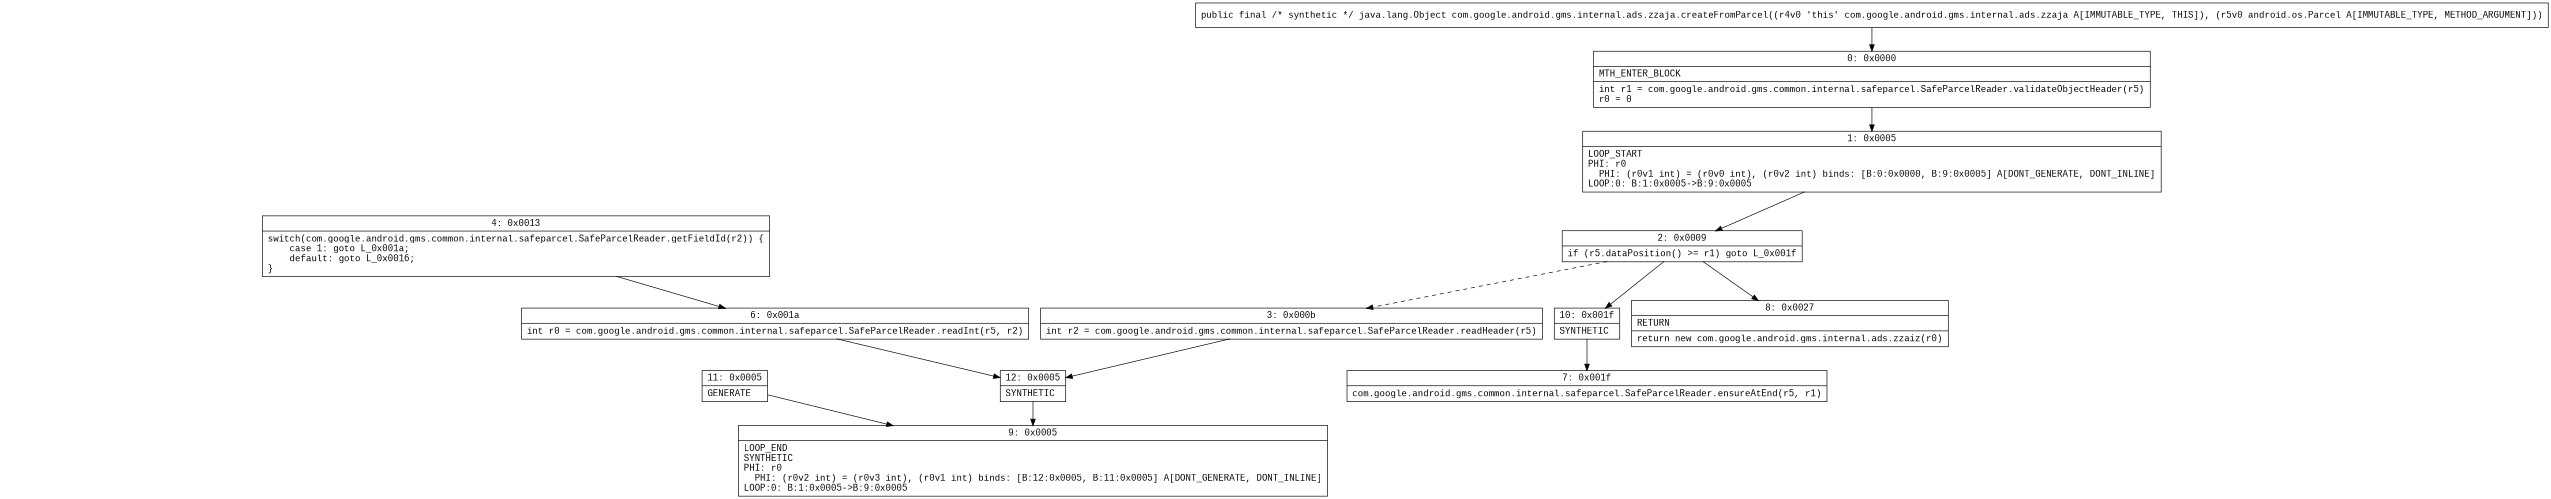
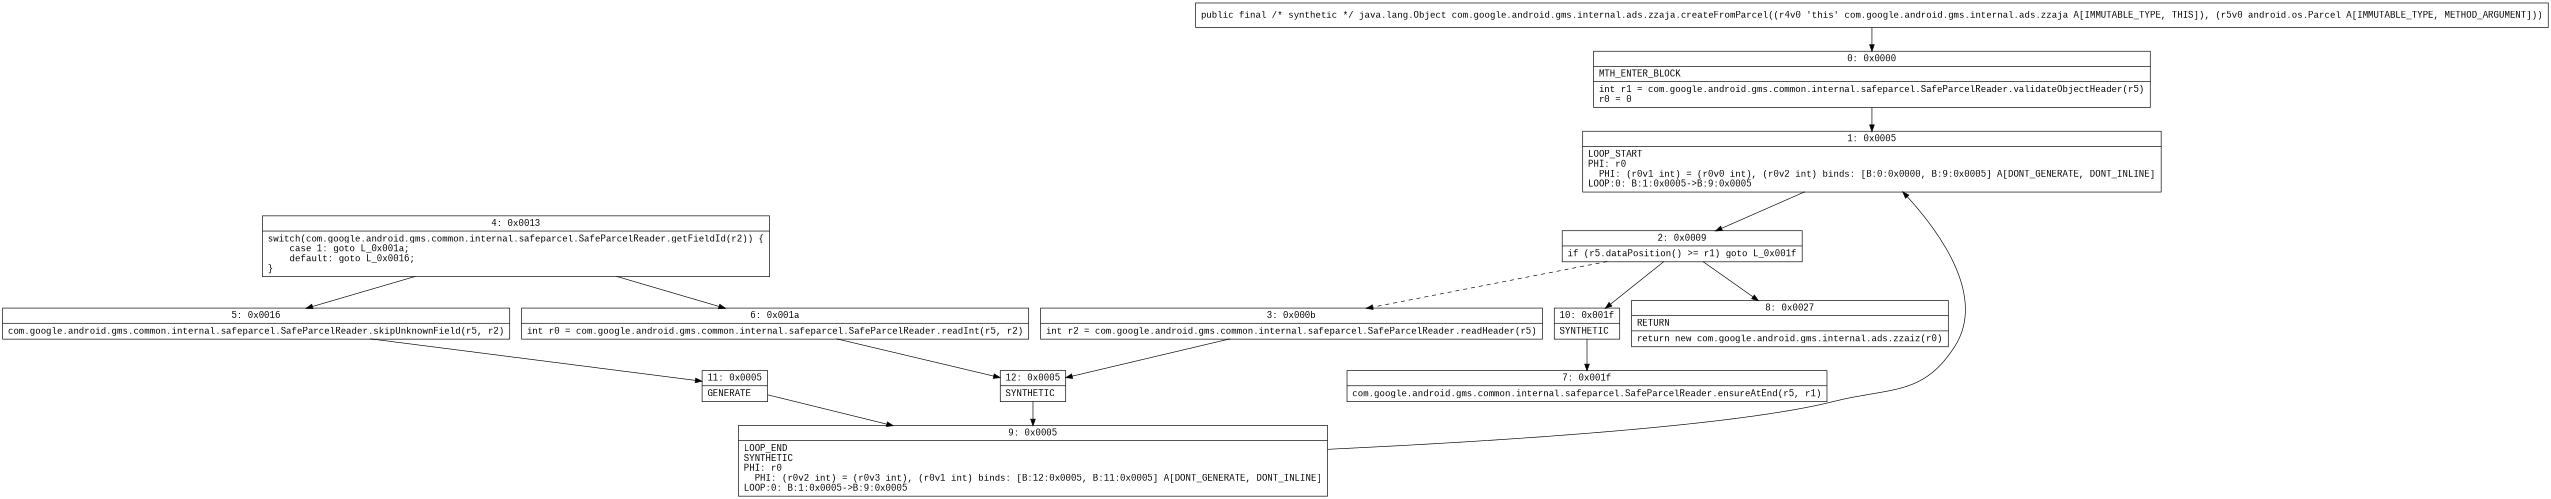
node "5: 0x0016": added
edge "9: 0x0005" -> "1: 0x0005": added
